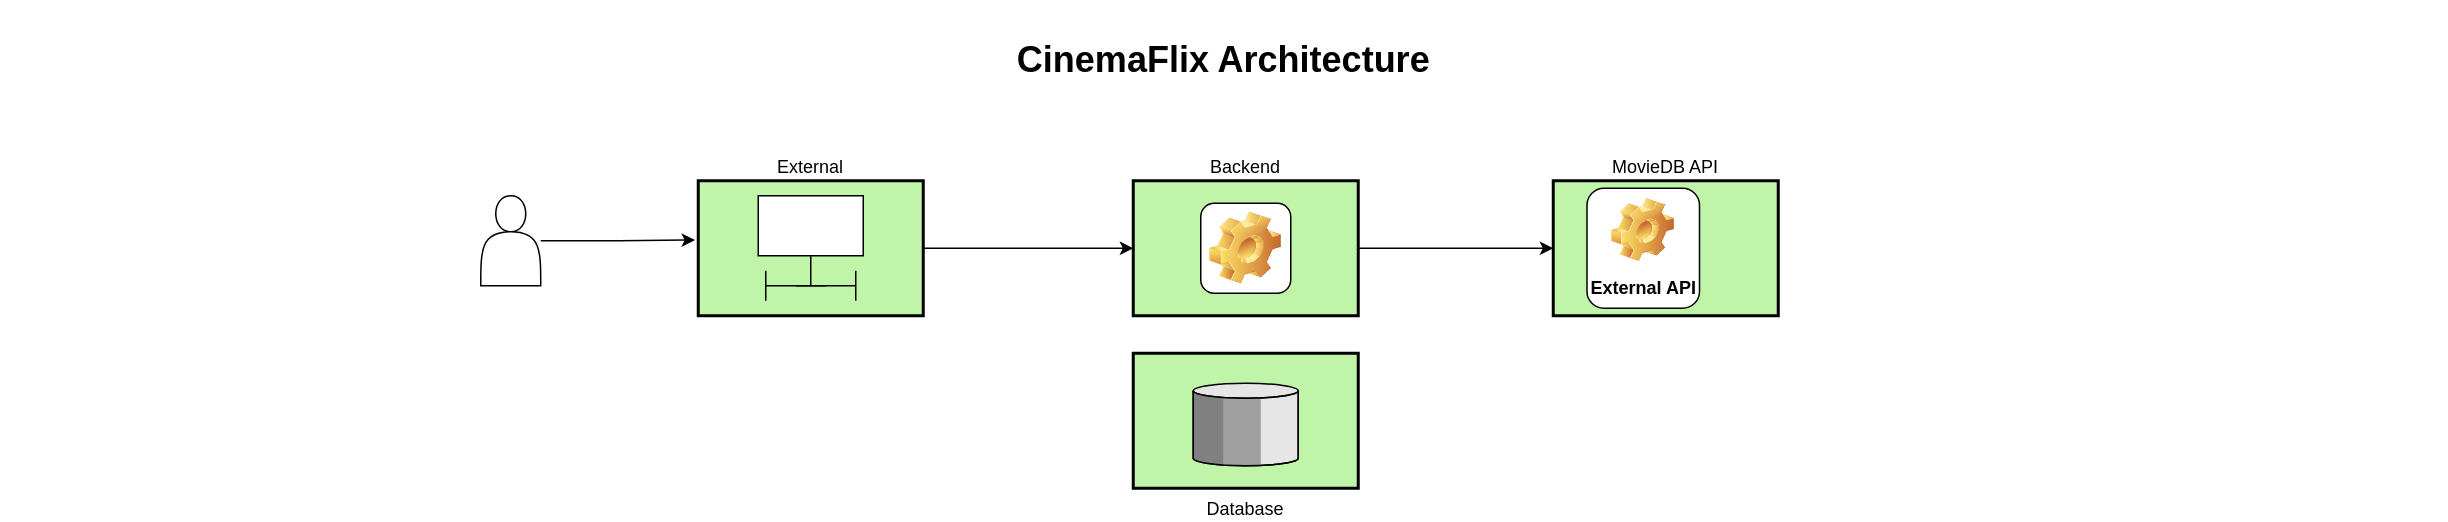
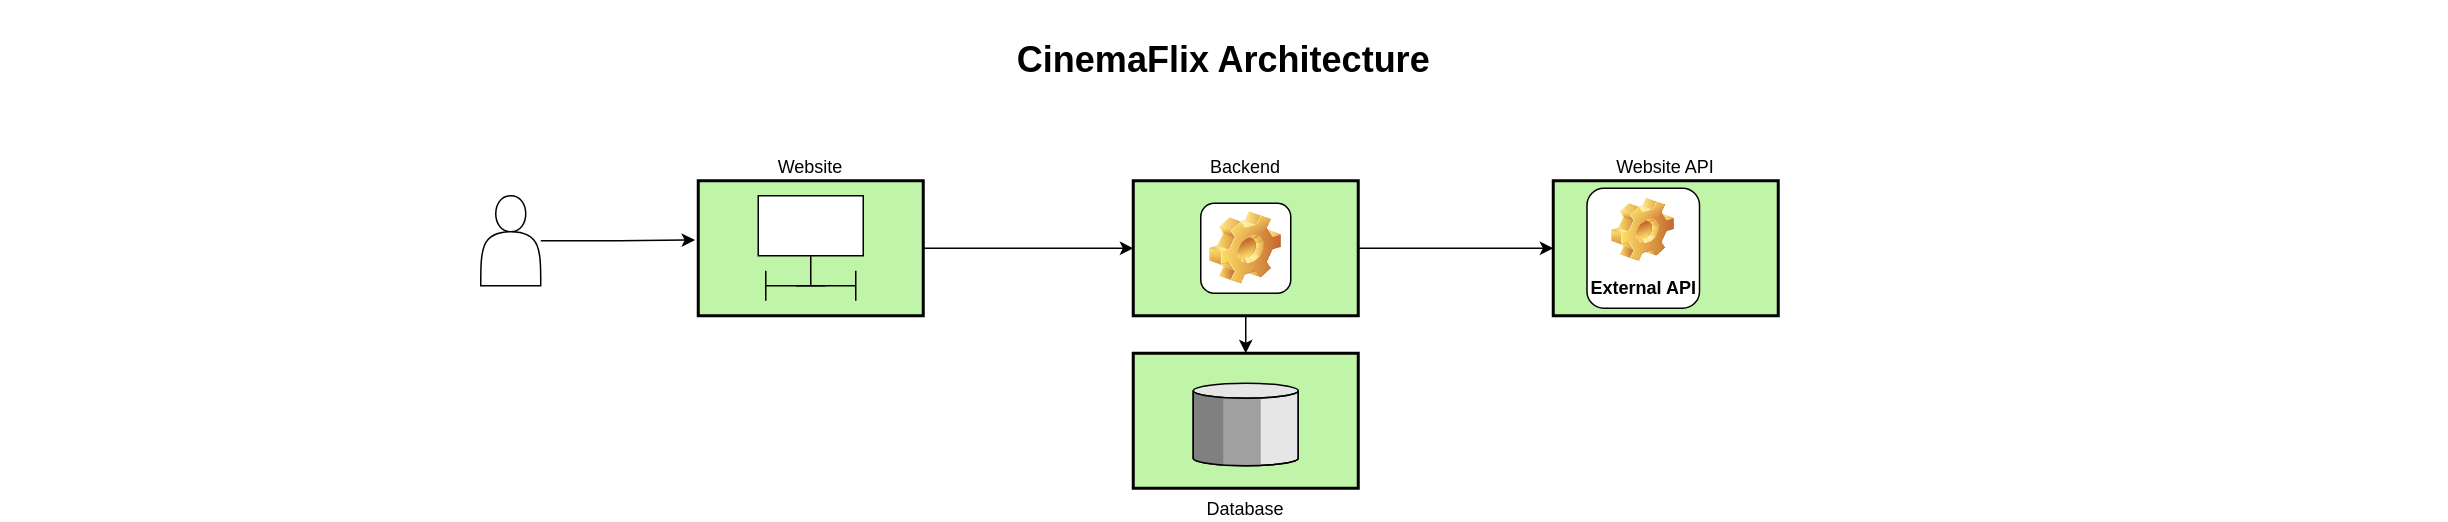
node "External": label "External" -> "Website"
node "MovieDB API": label "MovieDB API" -> "Website API"
edge "Backend" -> "Database": added
